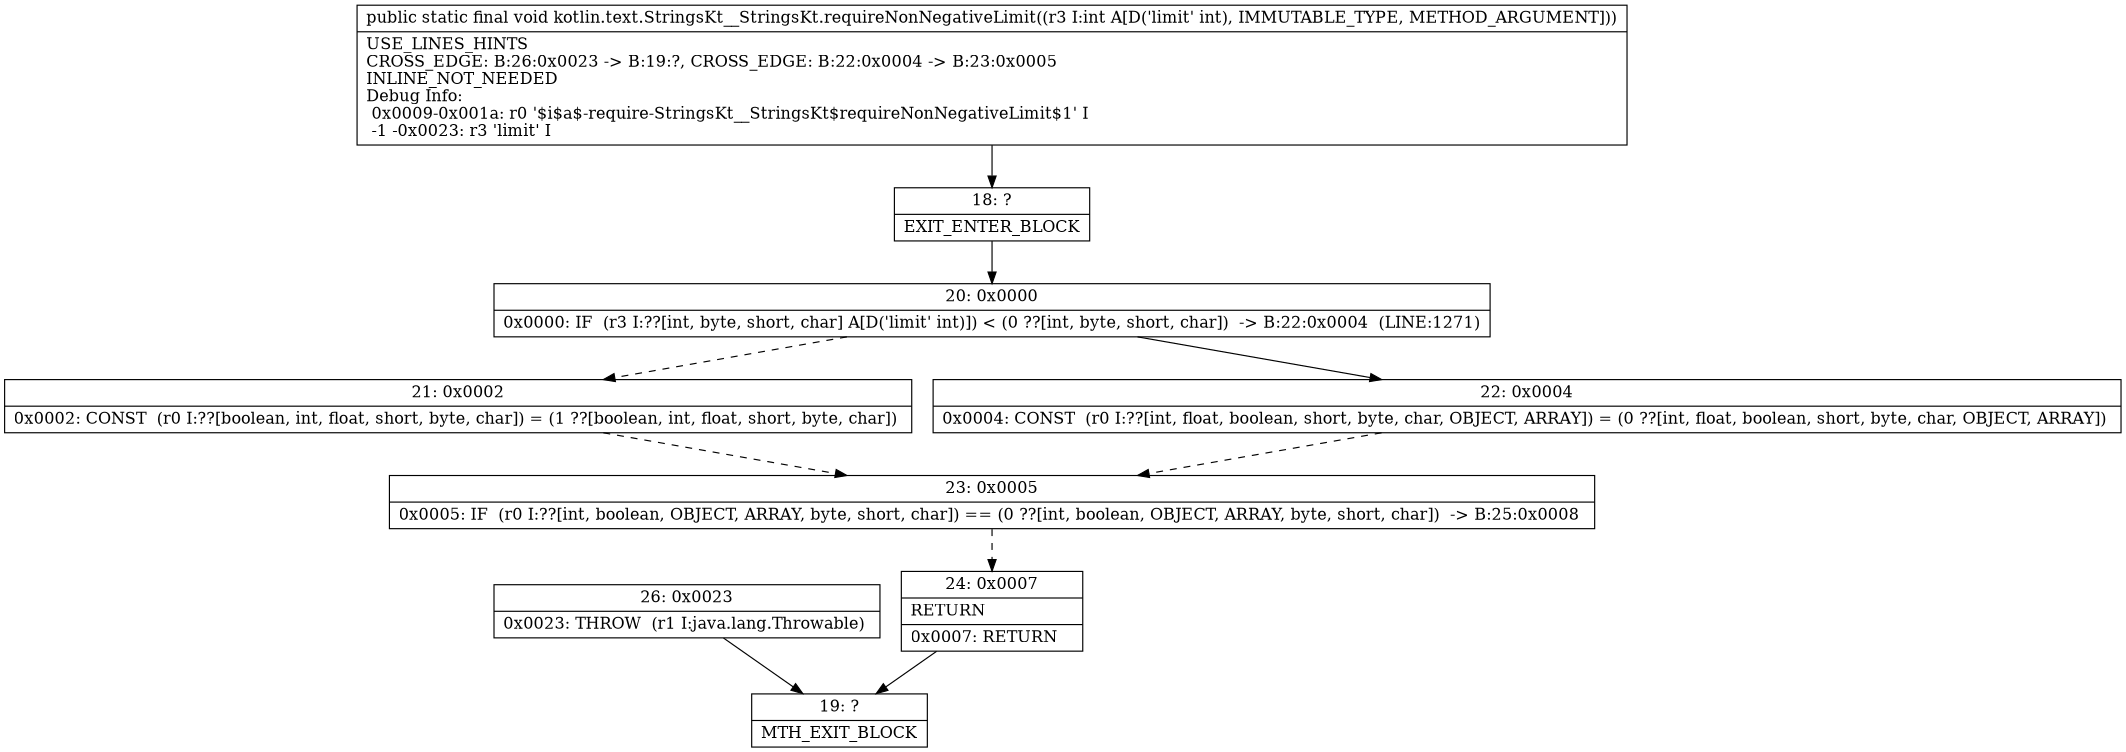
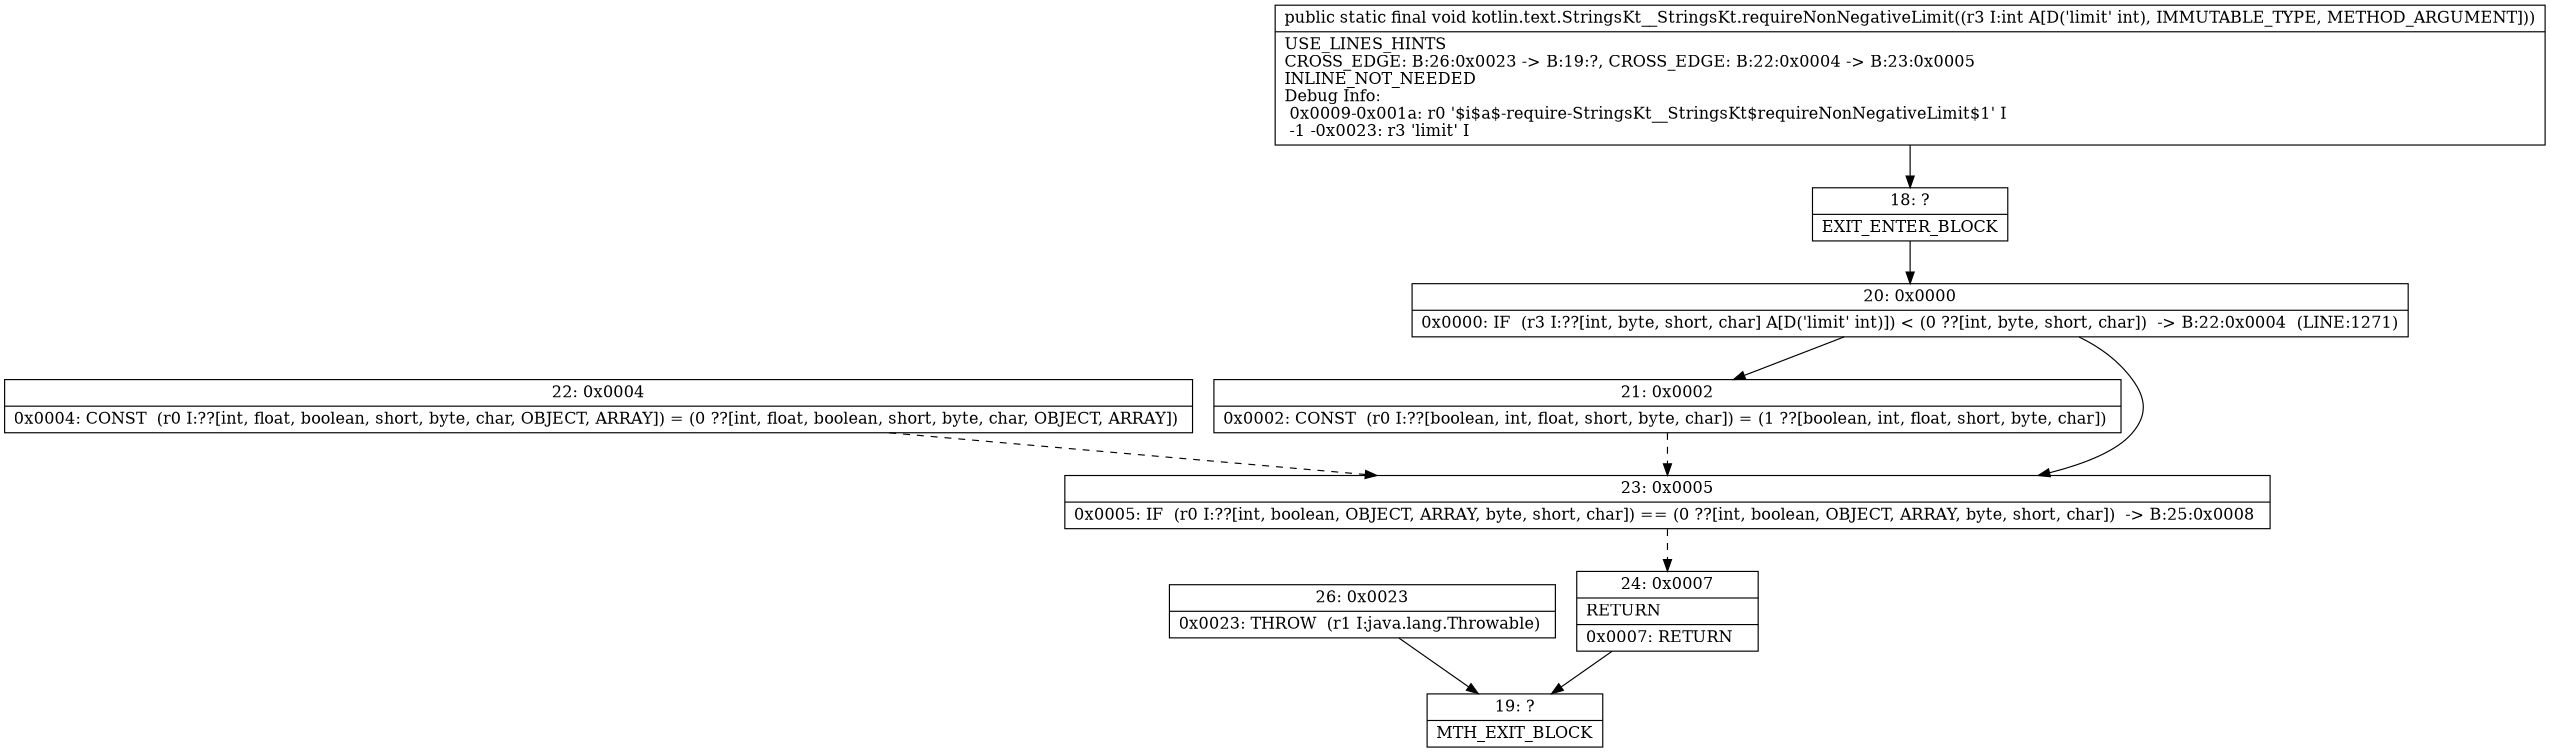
edge "20: 0x0000" -> "21: 0x0002": style dashed -> solid
edge "20: 0x0000" -> "22: 0x0004": now "20: 0x0000" -> "23: 0x0005"
